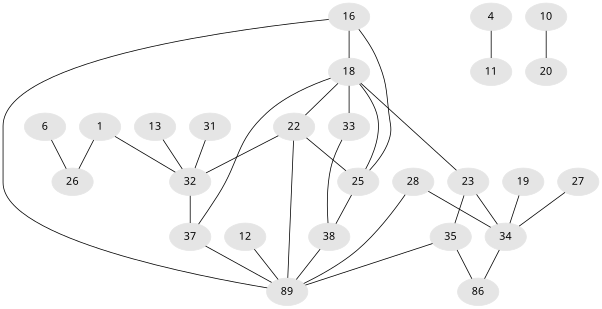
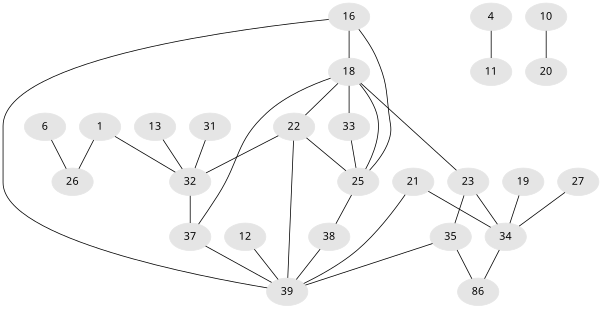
edge "33" -- "38": now "33" -- "25"
node "28": label "28" -> "21"
node "89": label "89" -> "39"
